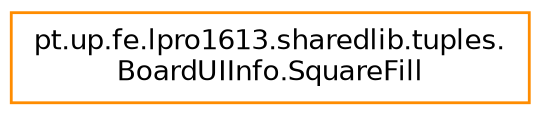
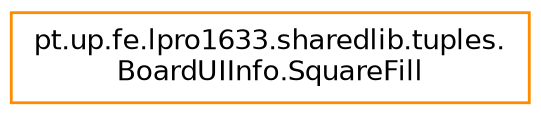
node "pt.up.fe.lpro1613.sharedlib.tuples. BoardUIInfo.SquareFill": label "pt.up.fe.lpro1613.sharedlib.tuples. BoardUIInfo.SquareFill" -> "pt.up.fe.lpro1633.sharedlib.tuples. BoardUIInfo.SquareFill"
